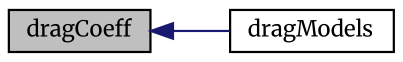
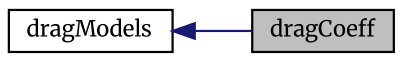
edge "dragModels" -> "dragCoeff": reversed
